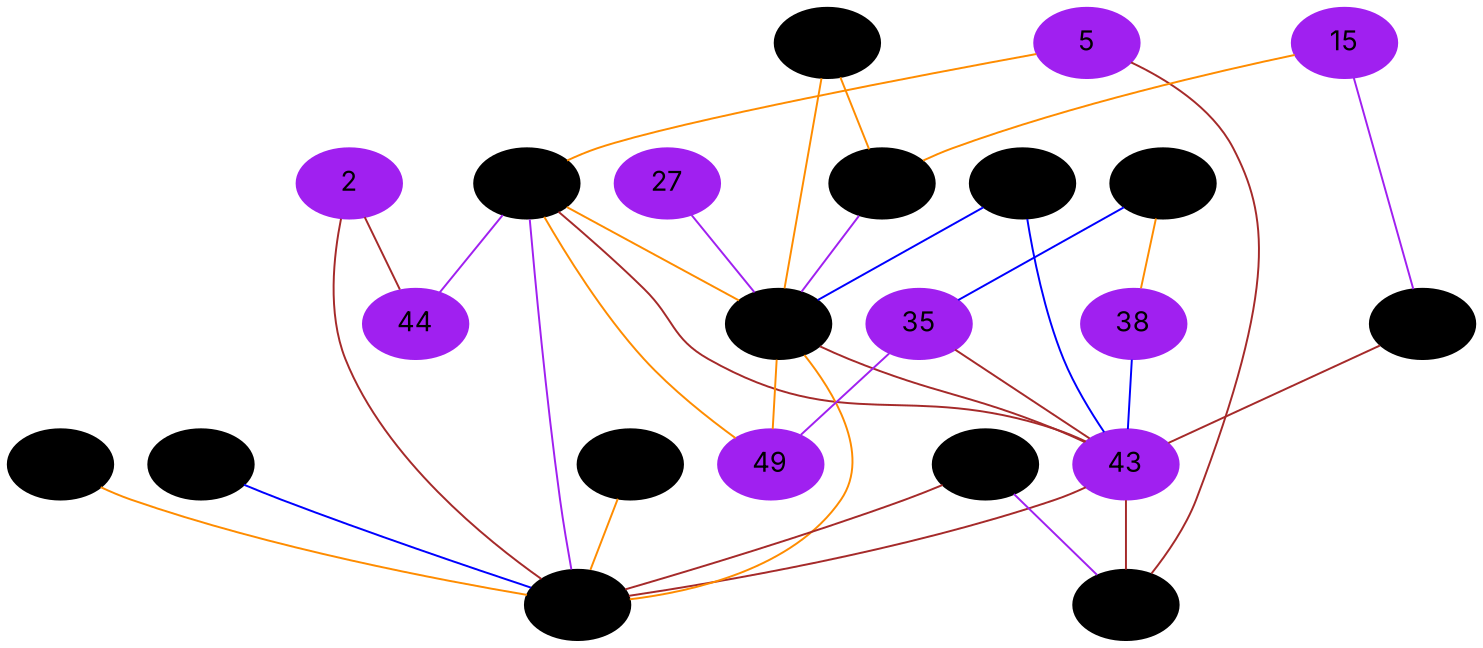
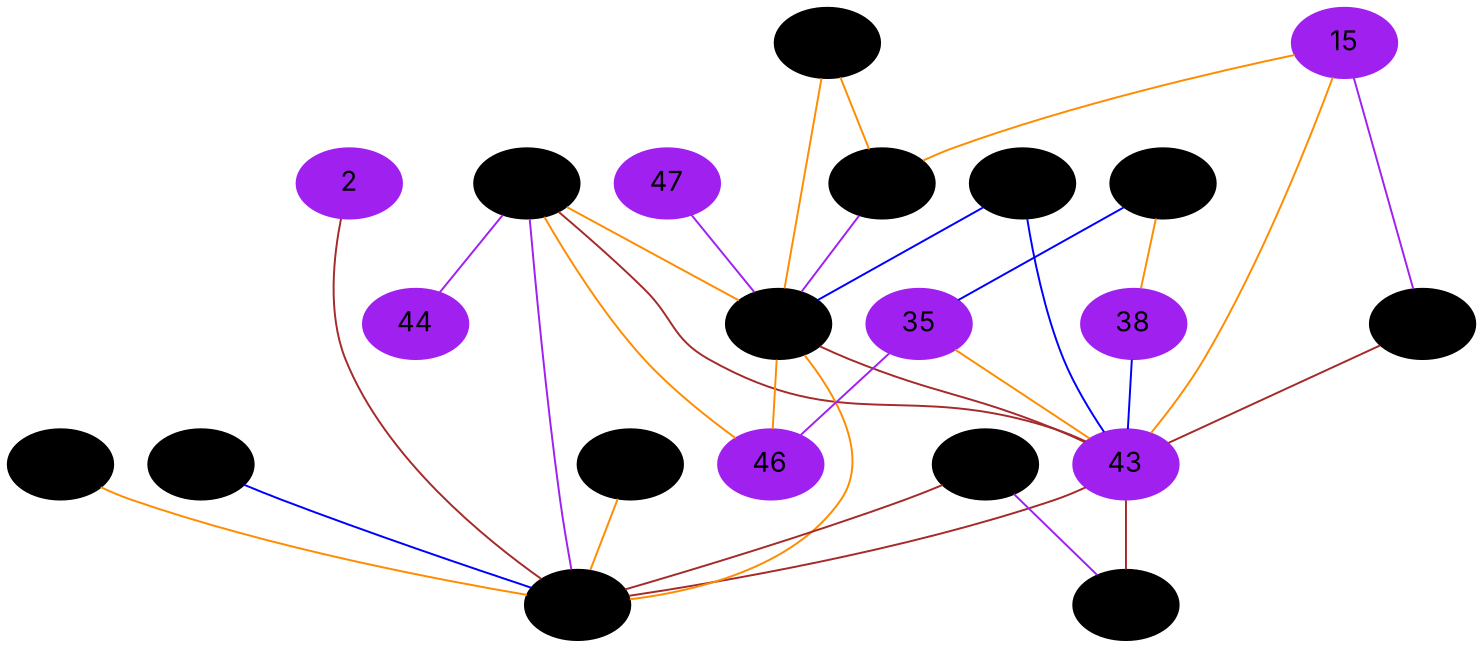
node "5": removed
node "27": label "27" -> "47"
edge "2" -- "44": removed
edge "15" -- "43": added
edge "35" -- "43": color brown -> darkorange
node "49": label "49" -> "46"
